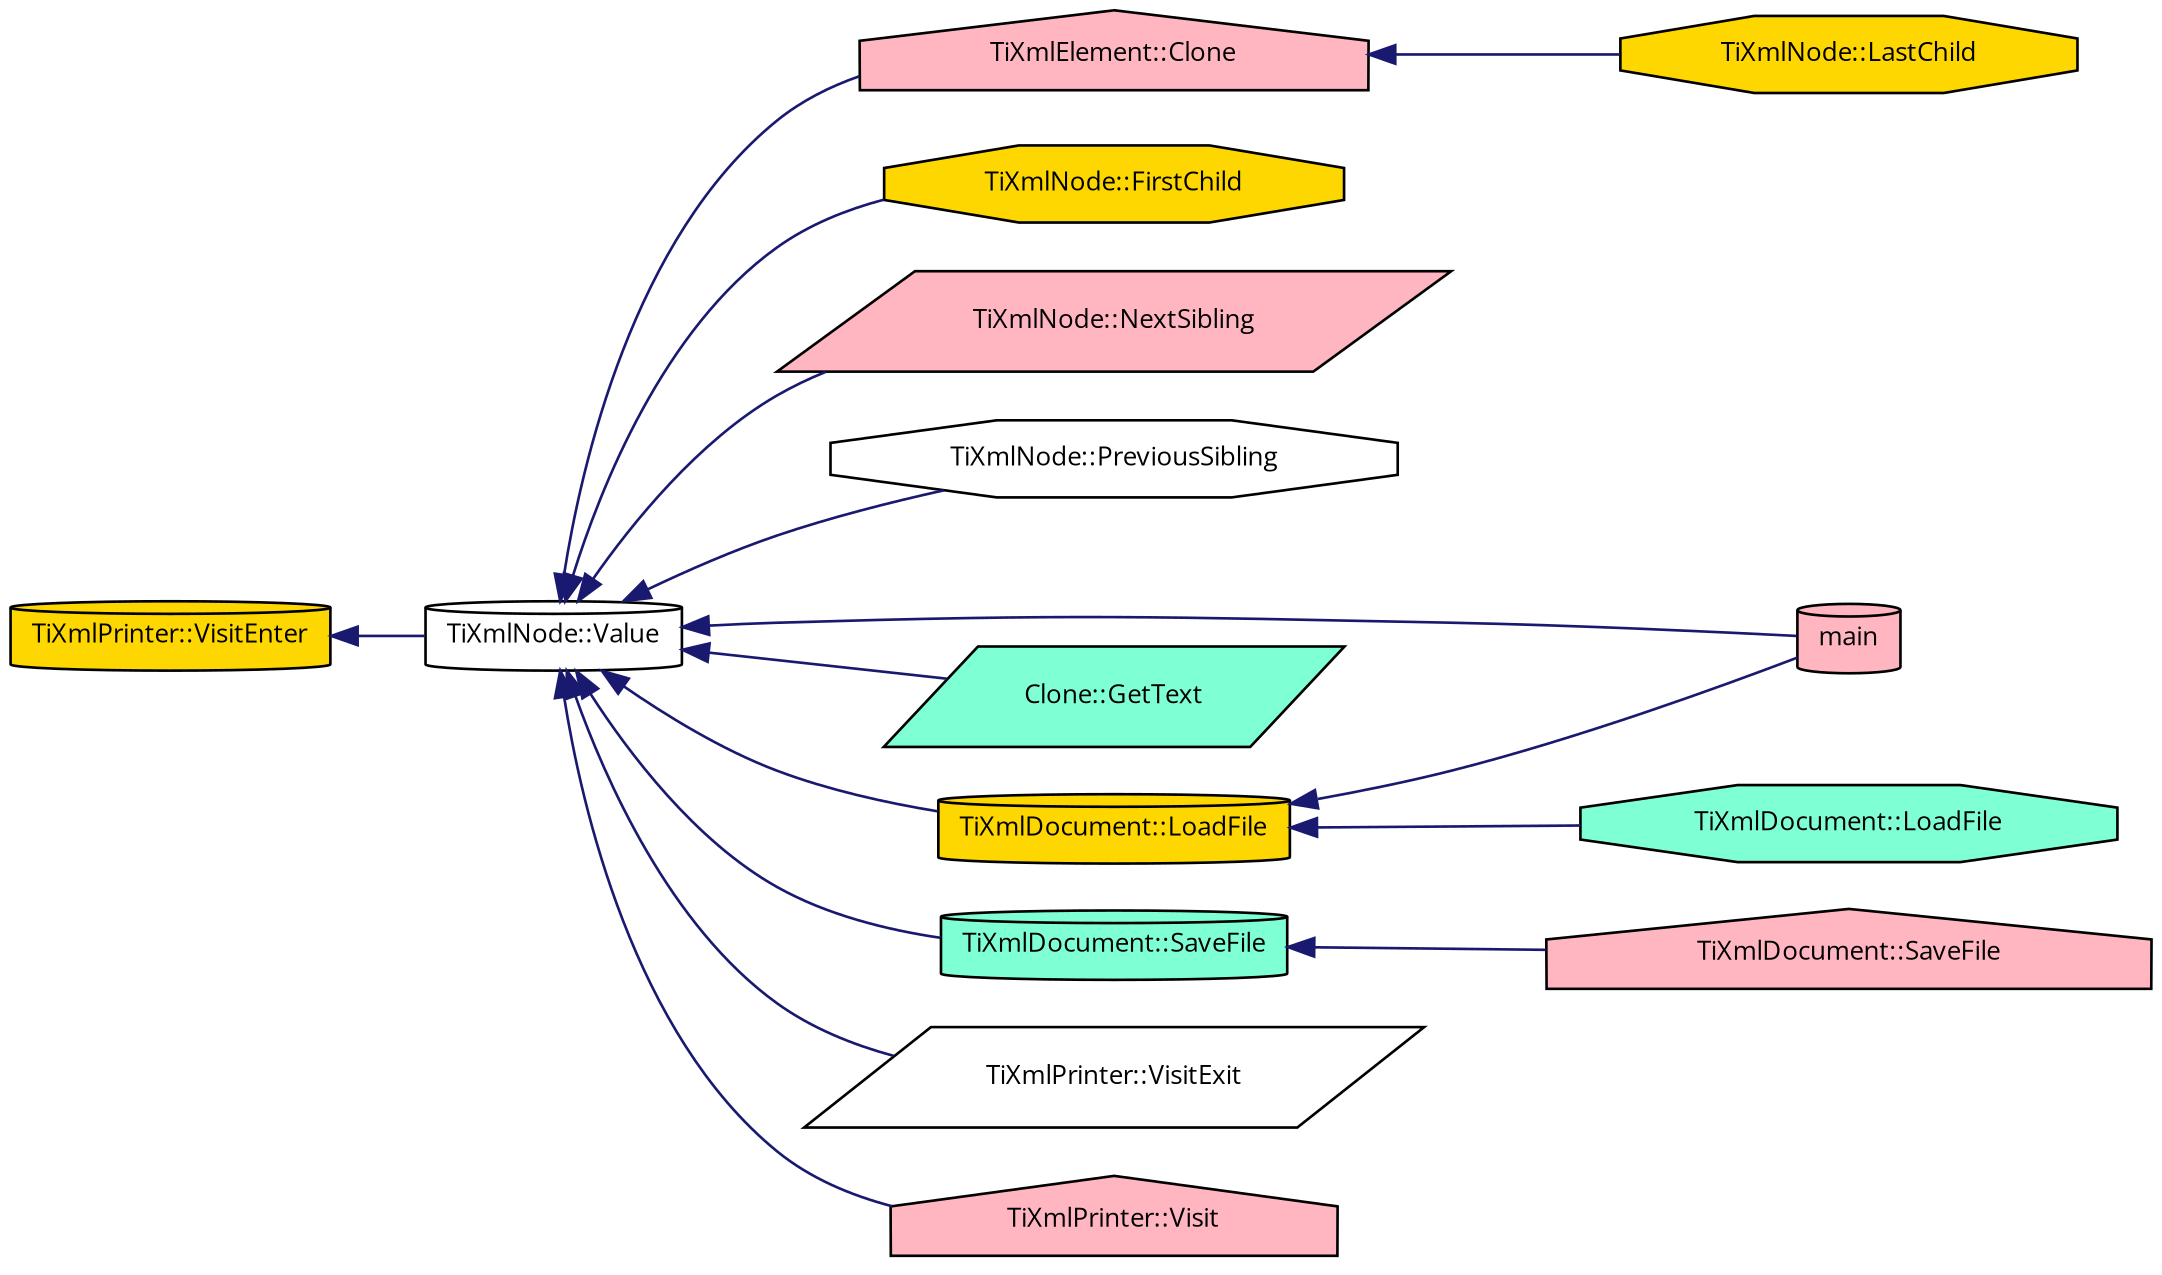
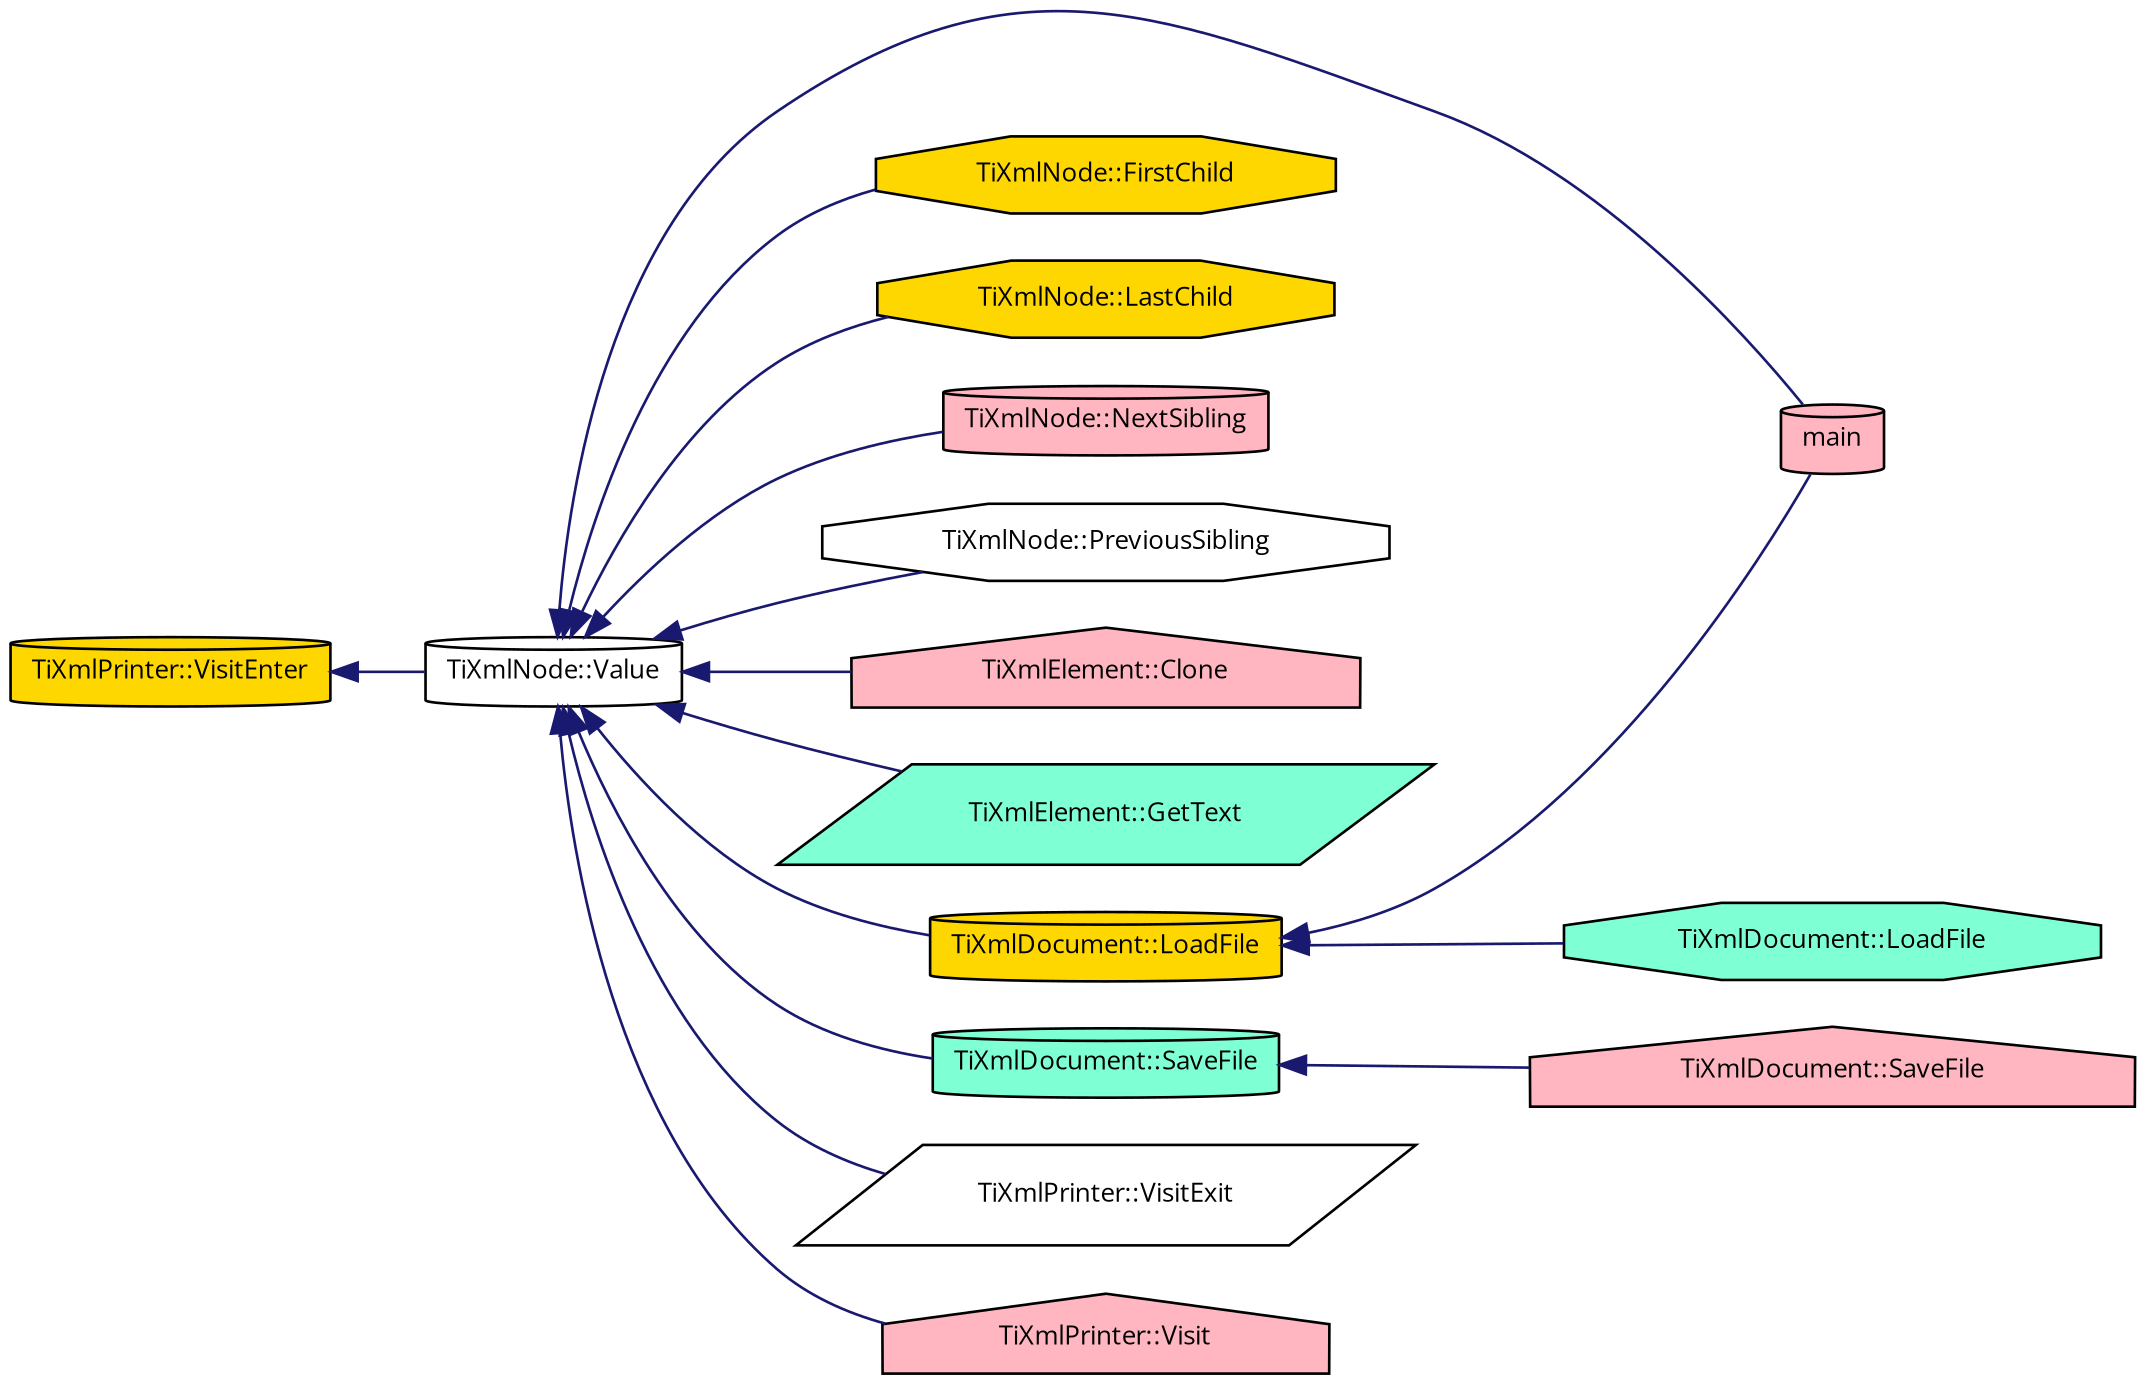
edge "TiXmlNode::LastChild" -> "TiXmlElement::Clone": now "TiXmlNode::LastChild" -> "TiXmlNode::Value"
node "TiXmlNode::NextSibling": shape parallelogram -> cylinder
node "Clone::GetText": label "Clone::GetText" -> "TiXmlElement::GetText"
